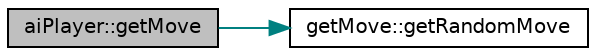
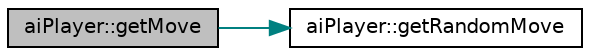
node "getMove::getRandomMove": label "getMove::getRandomMove" -> "aiPlayer::getRandomMove"
